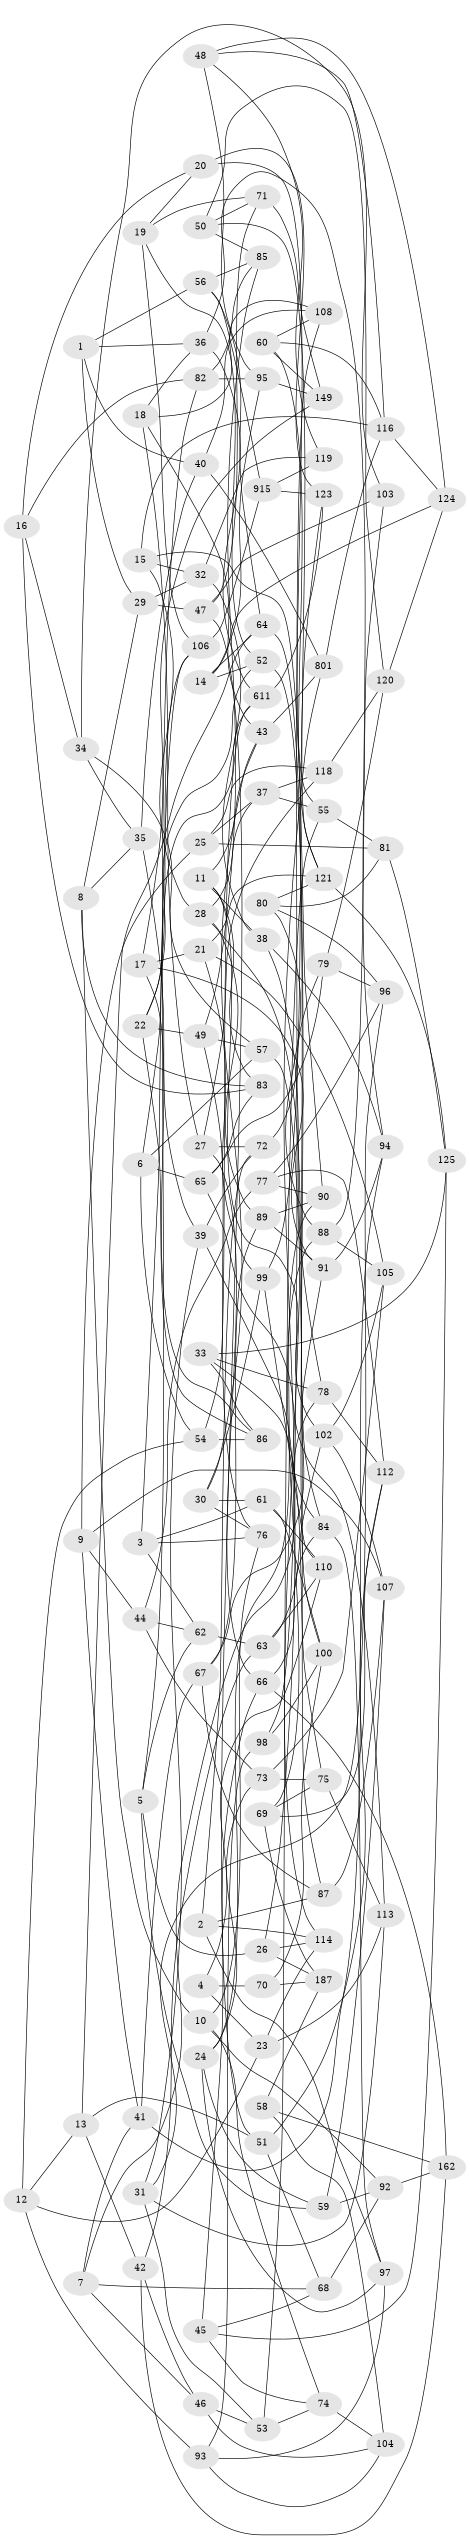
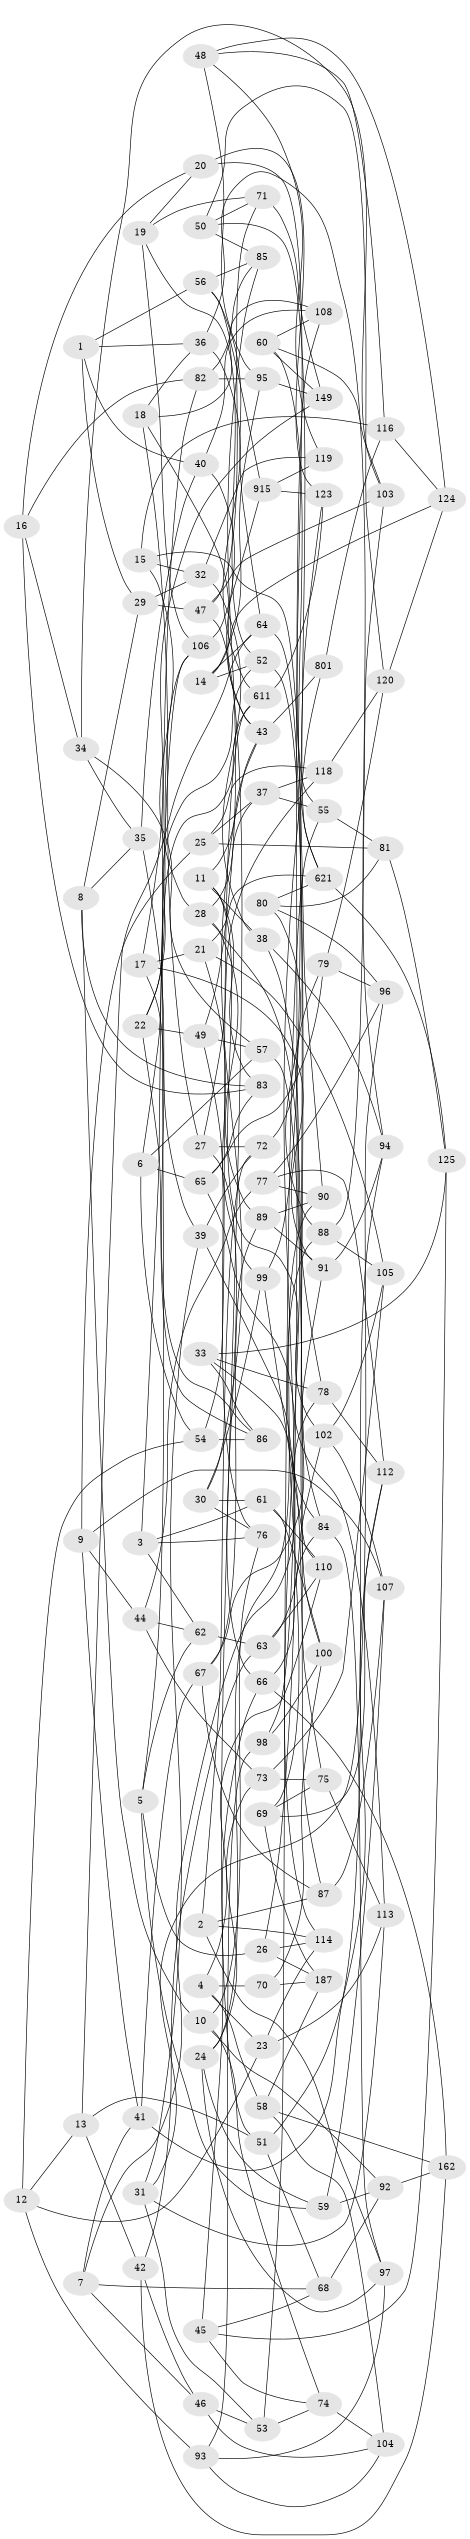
edge "60" -- "116": now "60" -- "103"
edge "40" -- "801": now "40" -- "43"
node "121": label "121" -> "621"
edge "4" -- "58": added
